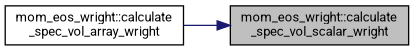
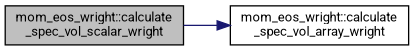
edge "mom_eos_wright::calculate _spec_vol_array_wright" -> "mom_eos_wright::calculate _spec_vol_scalar_wright": reversed
